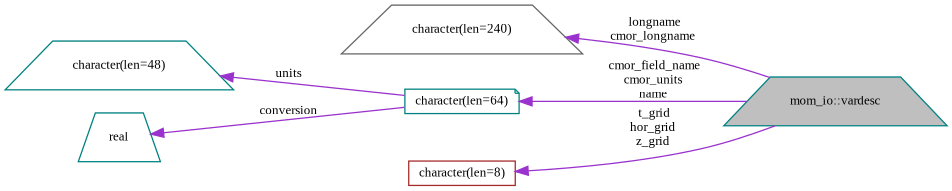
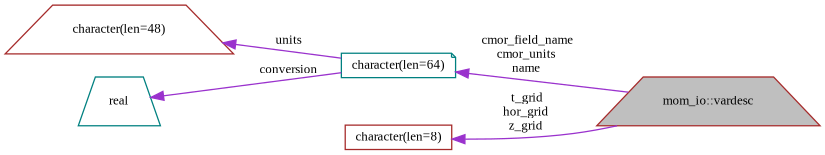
node "character(len=240)": removed
node "character(len=48)": color teal -> brown
node "mom_io::vardesc": color teal -> brown
